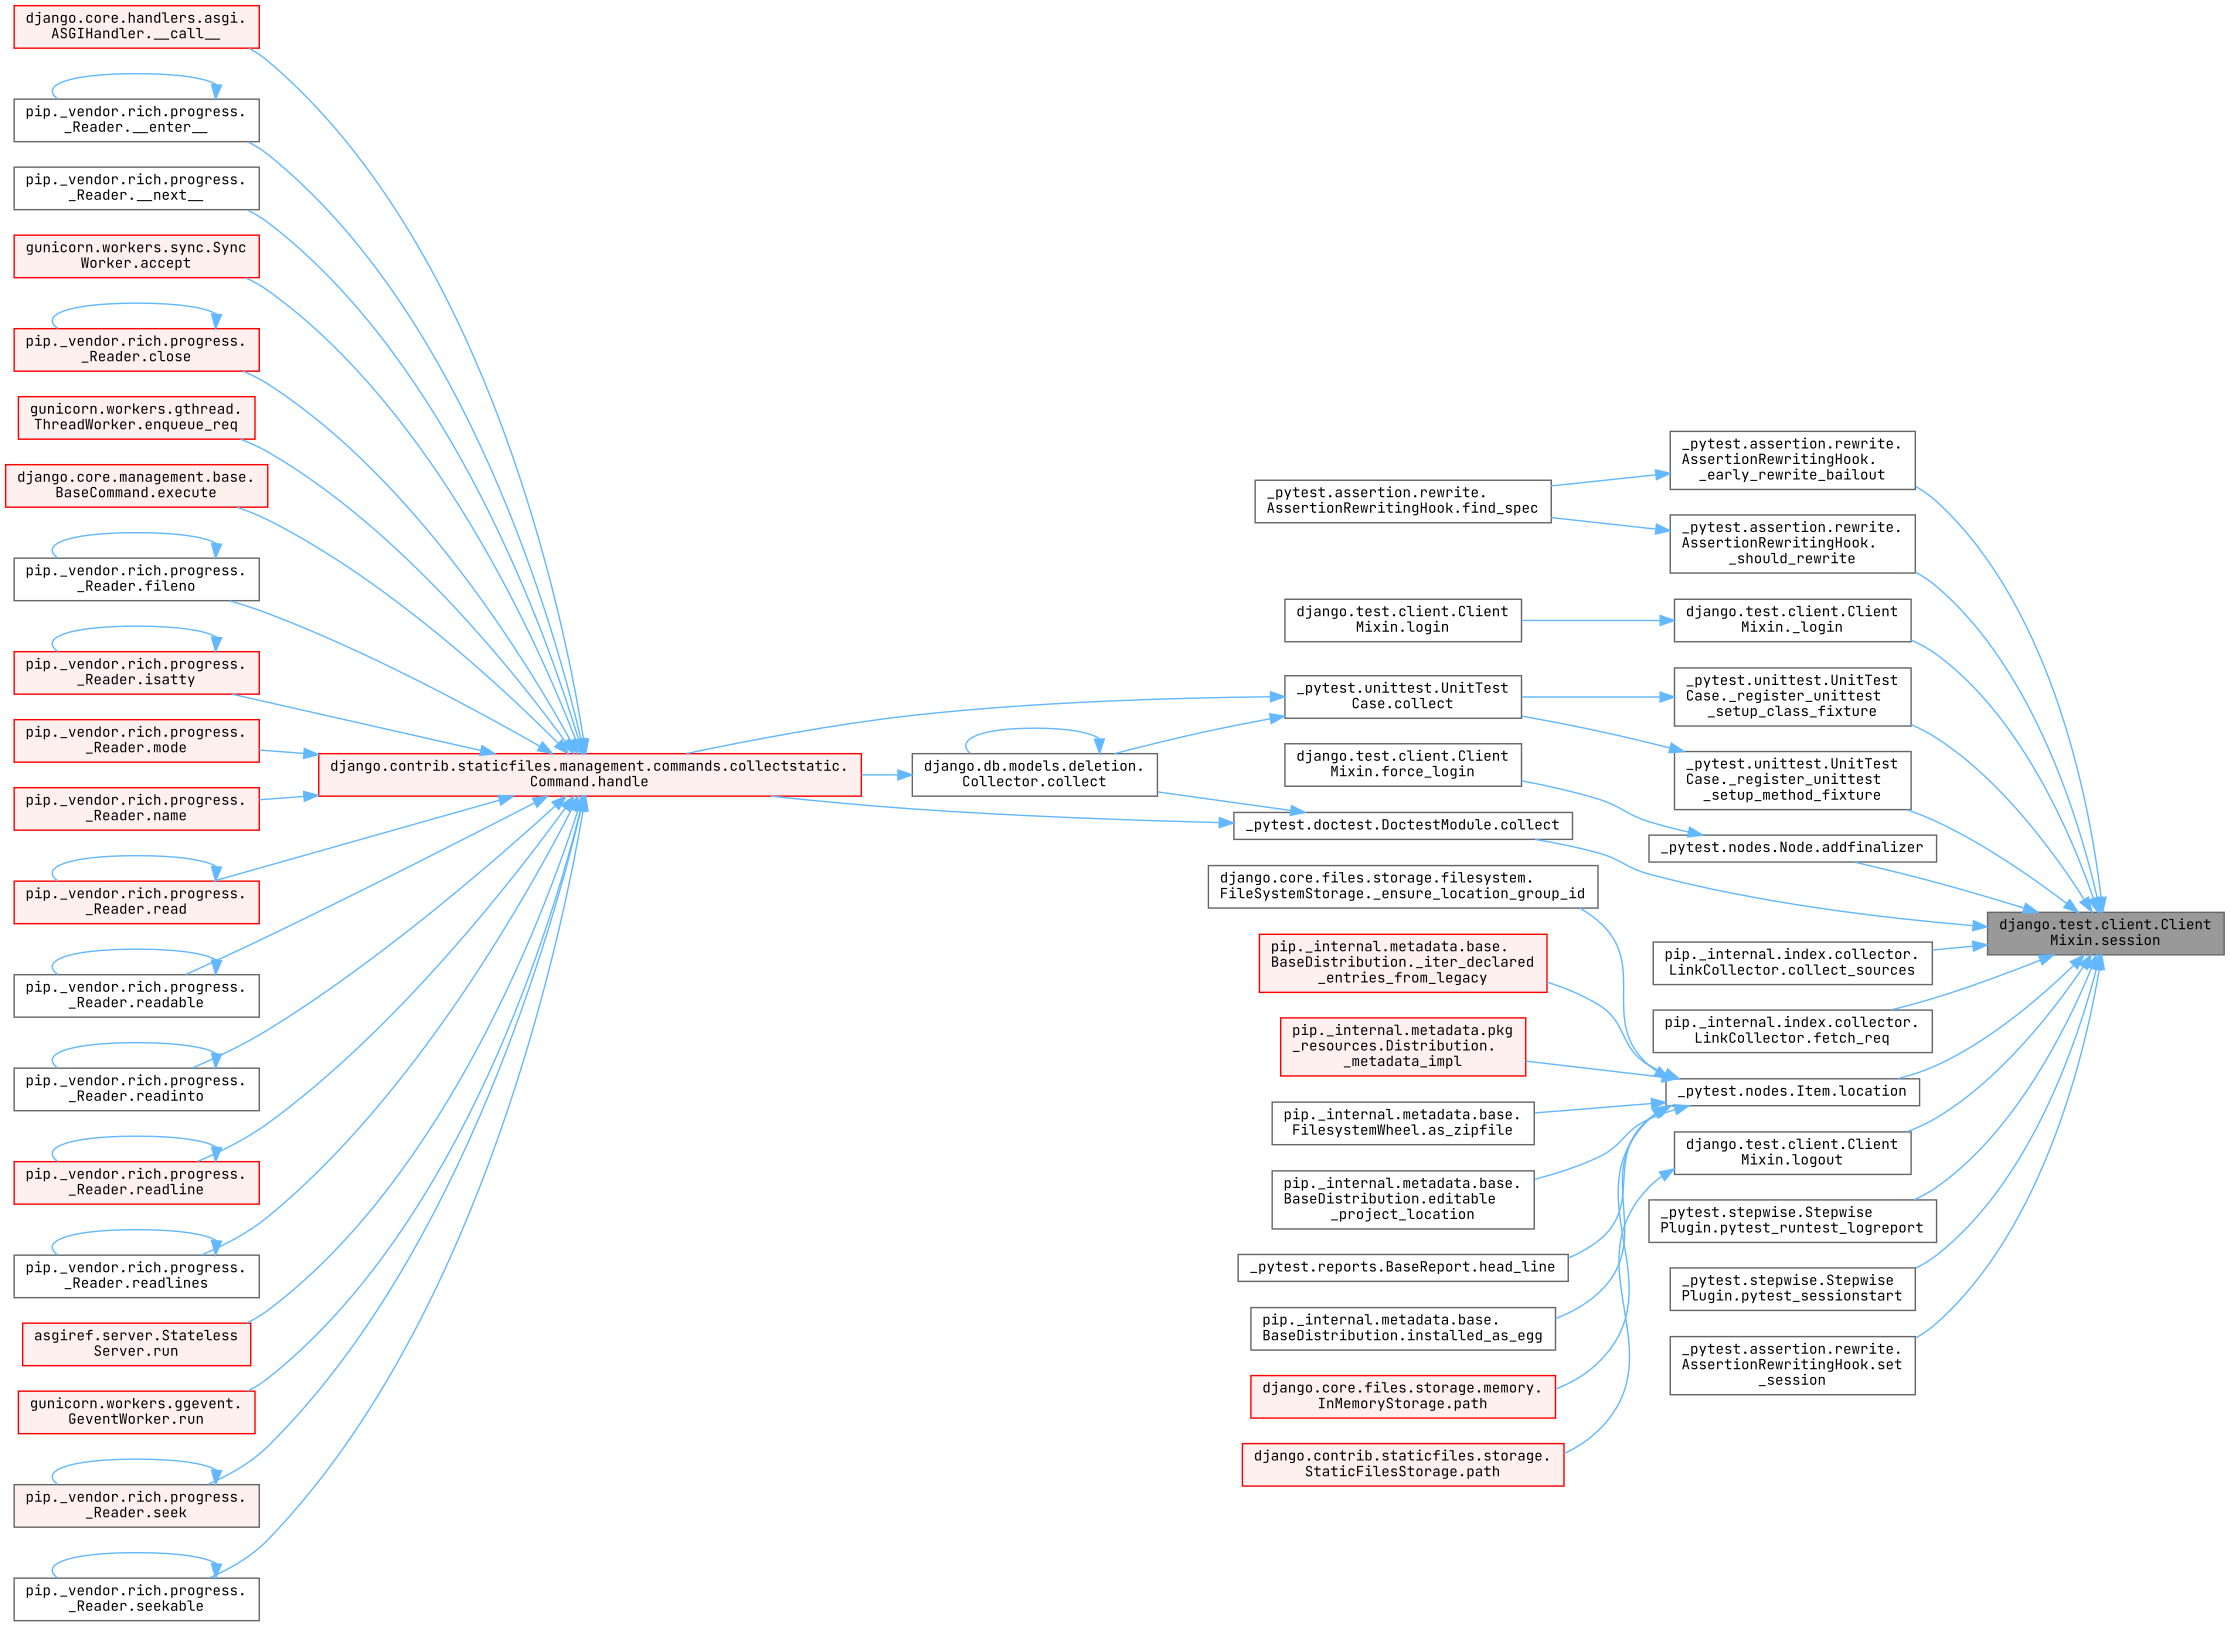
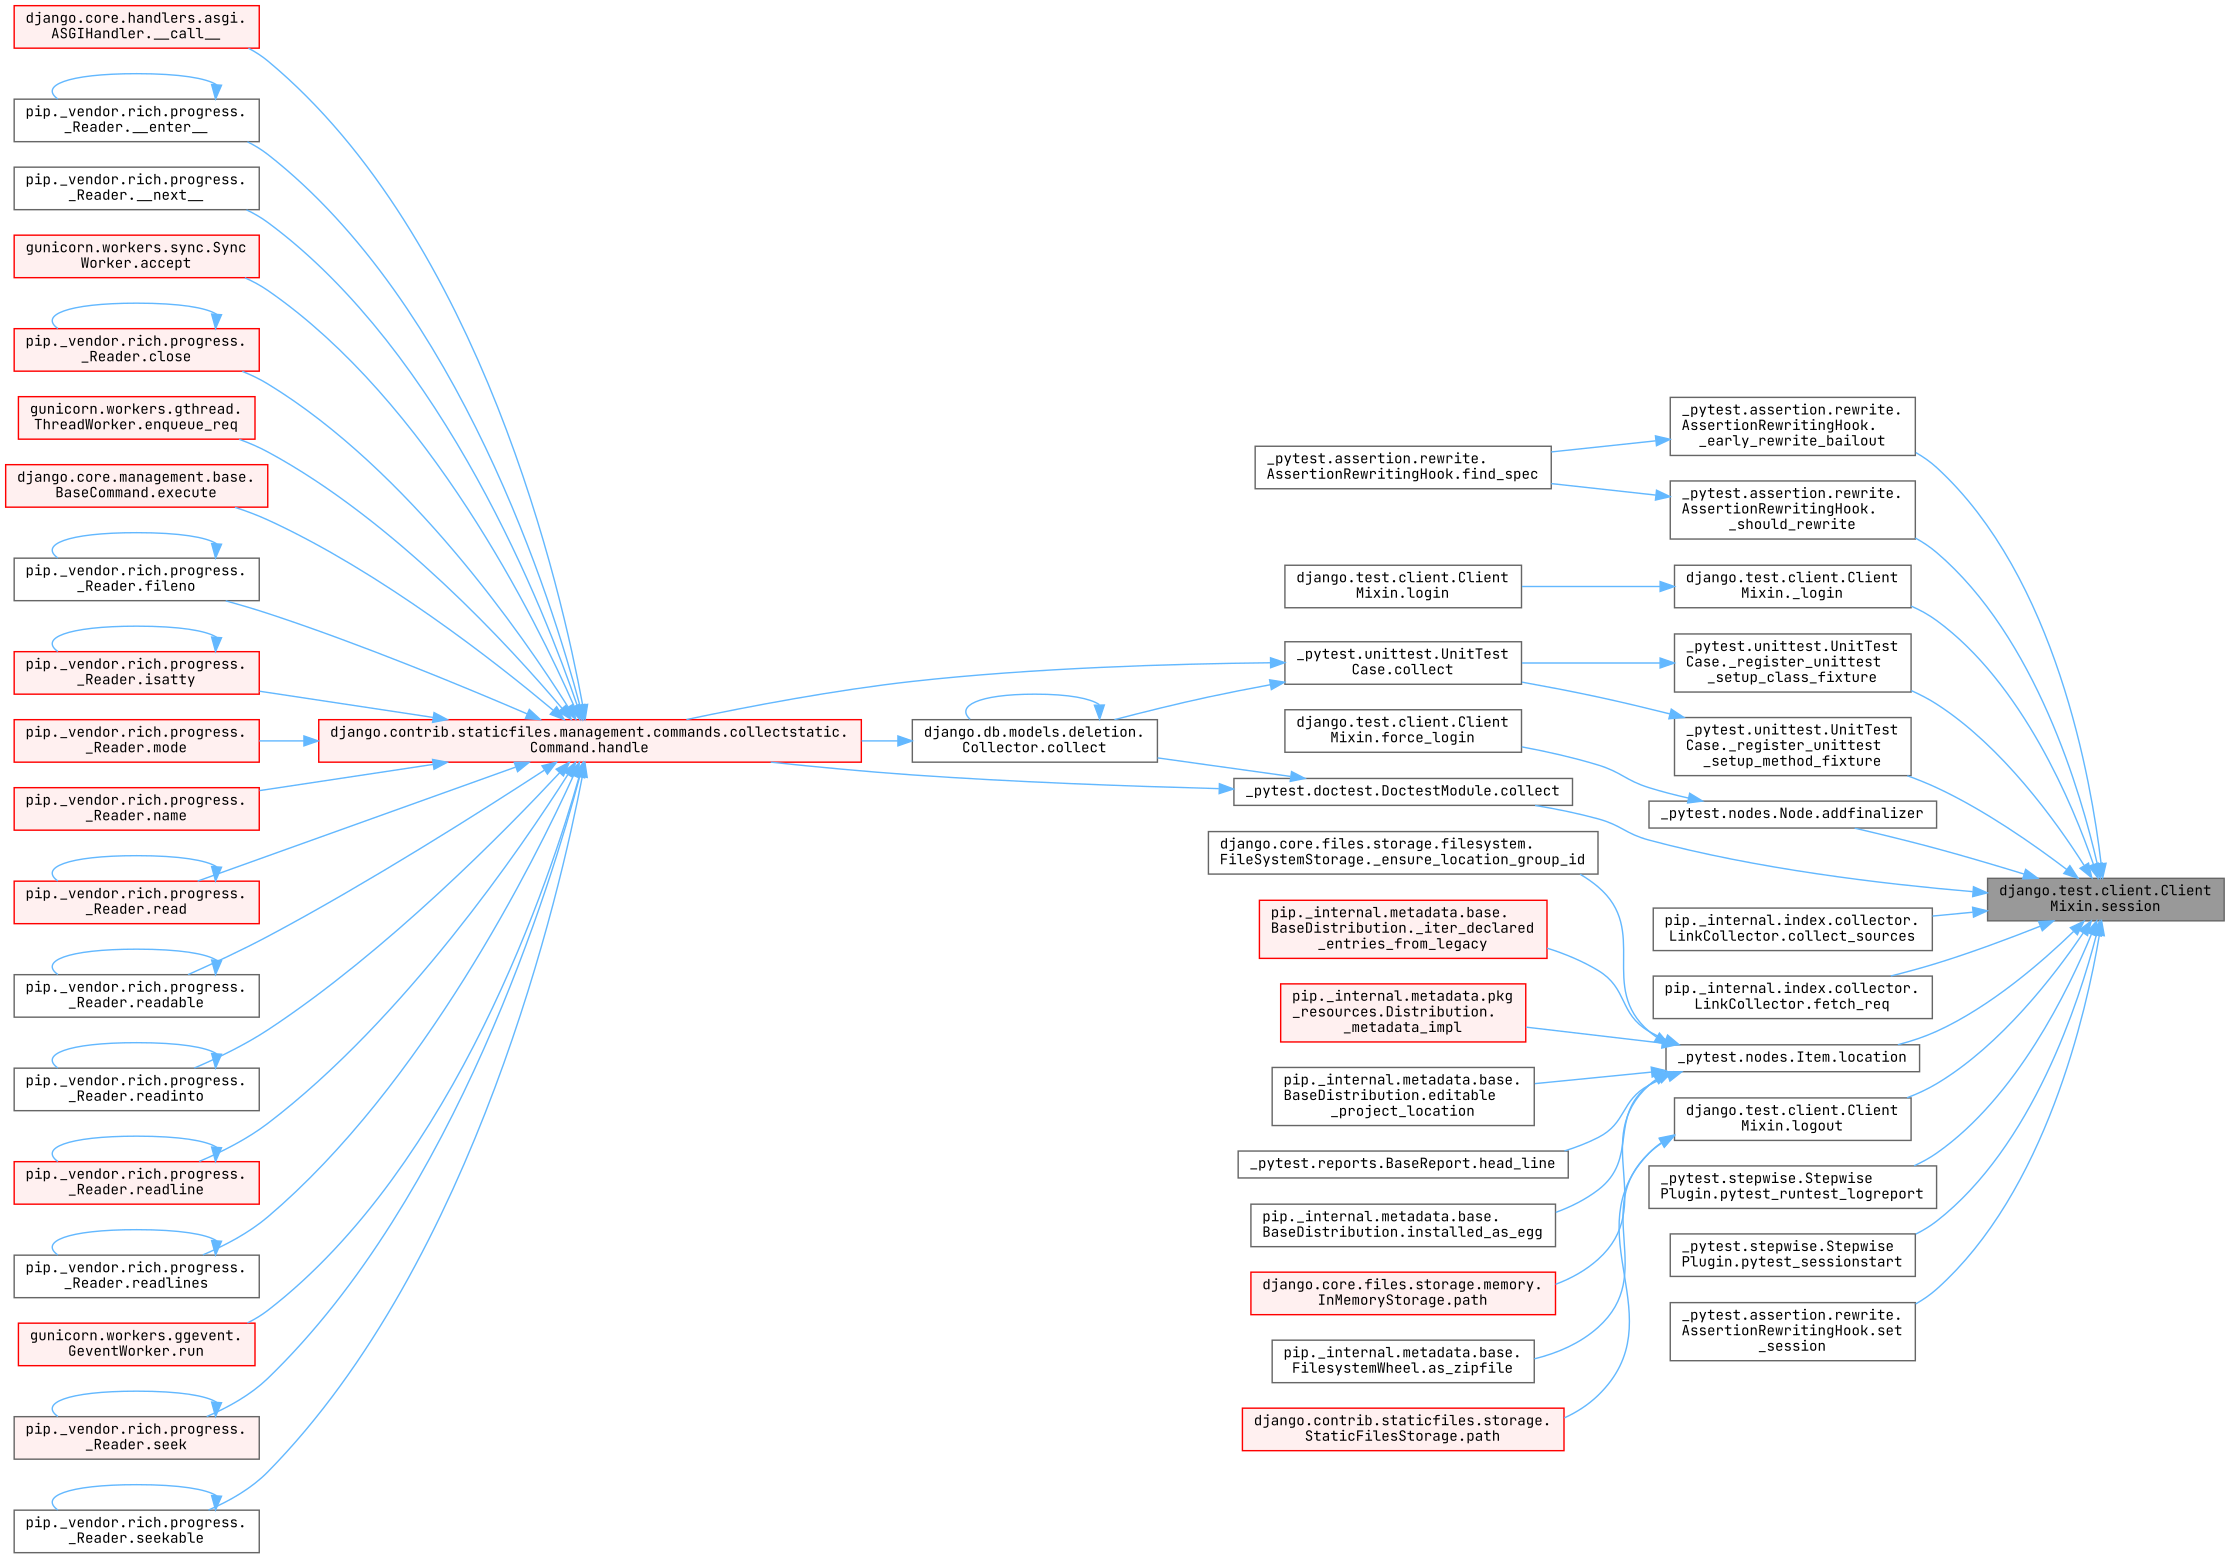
edge "pip._internal.metadata.base. FilesystemWheel.as_zipfile" -> "_pytest.nodes.Item.location": now "pip._internal.metadata.base. FilesystemWheel.as_zipfile" -> "django.test.client.Client Mixin.logout"
node "asgiref.server.Stateless Server.run": removed
